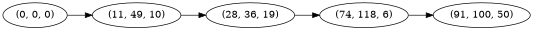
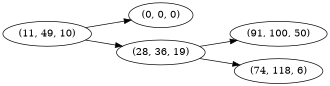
edge "(0, 0, 0)" -> "(11, 49, 10)": reversed
edge "(74, 118, 6)" -> "(91, 100, 50)": now "(28, 36, 19)" -> "(91, 100, 50)"
